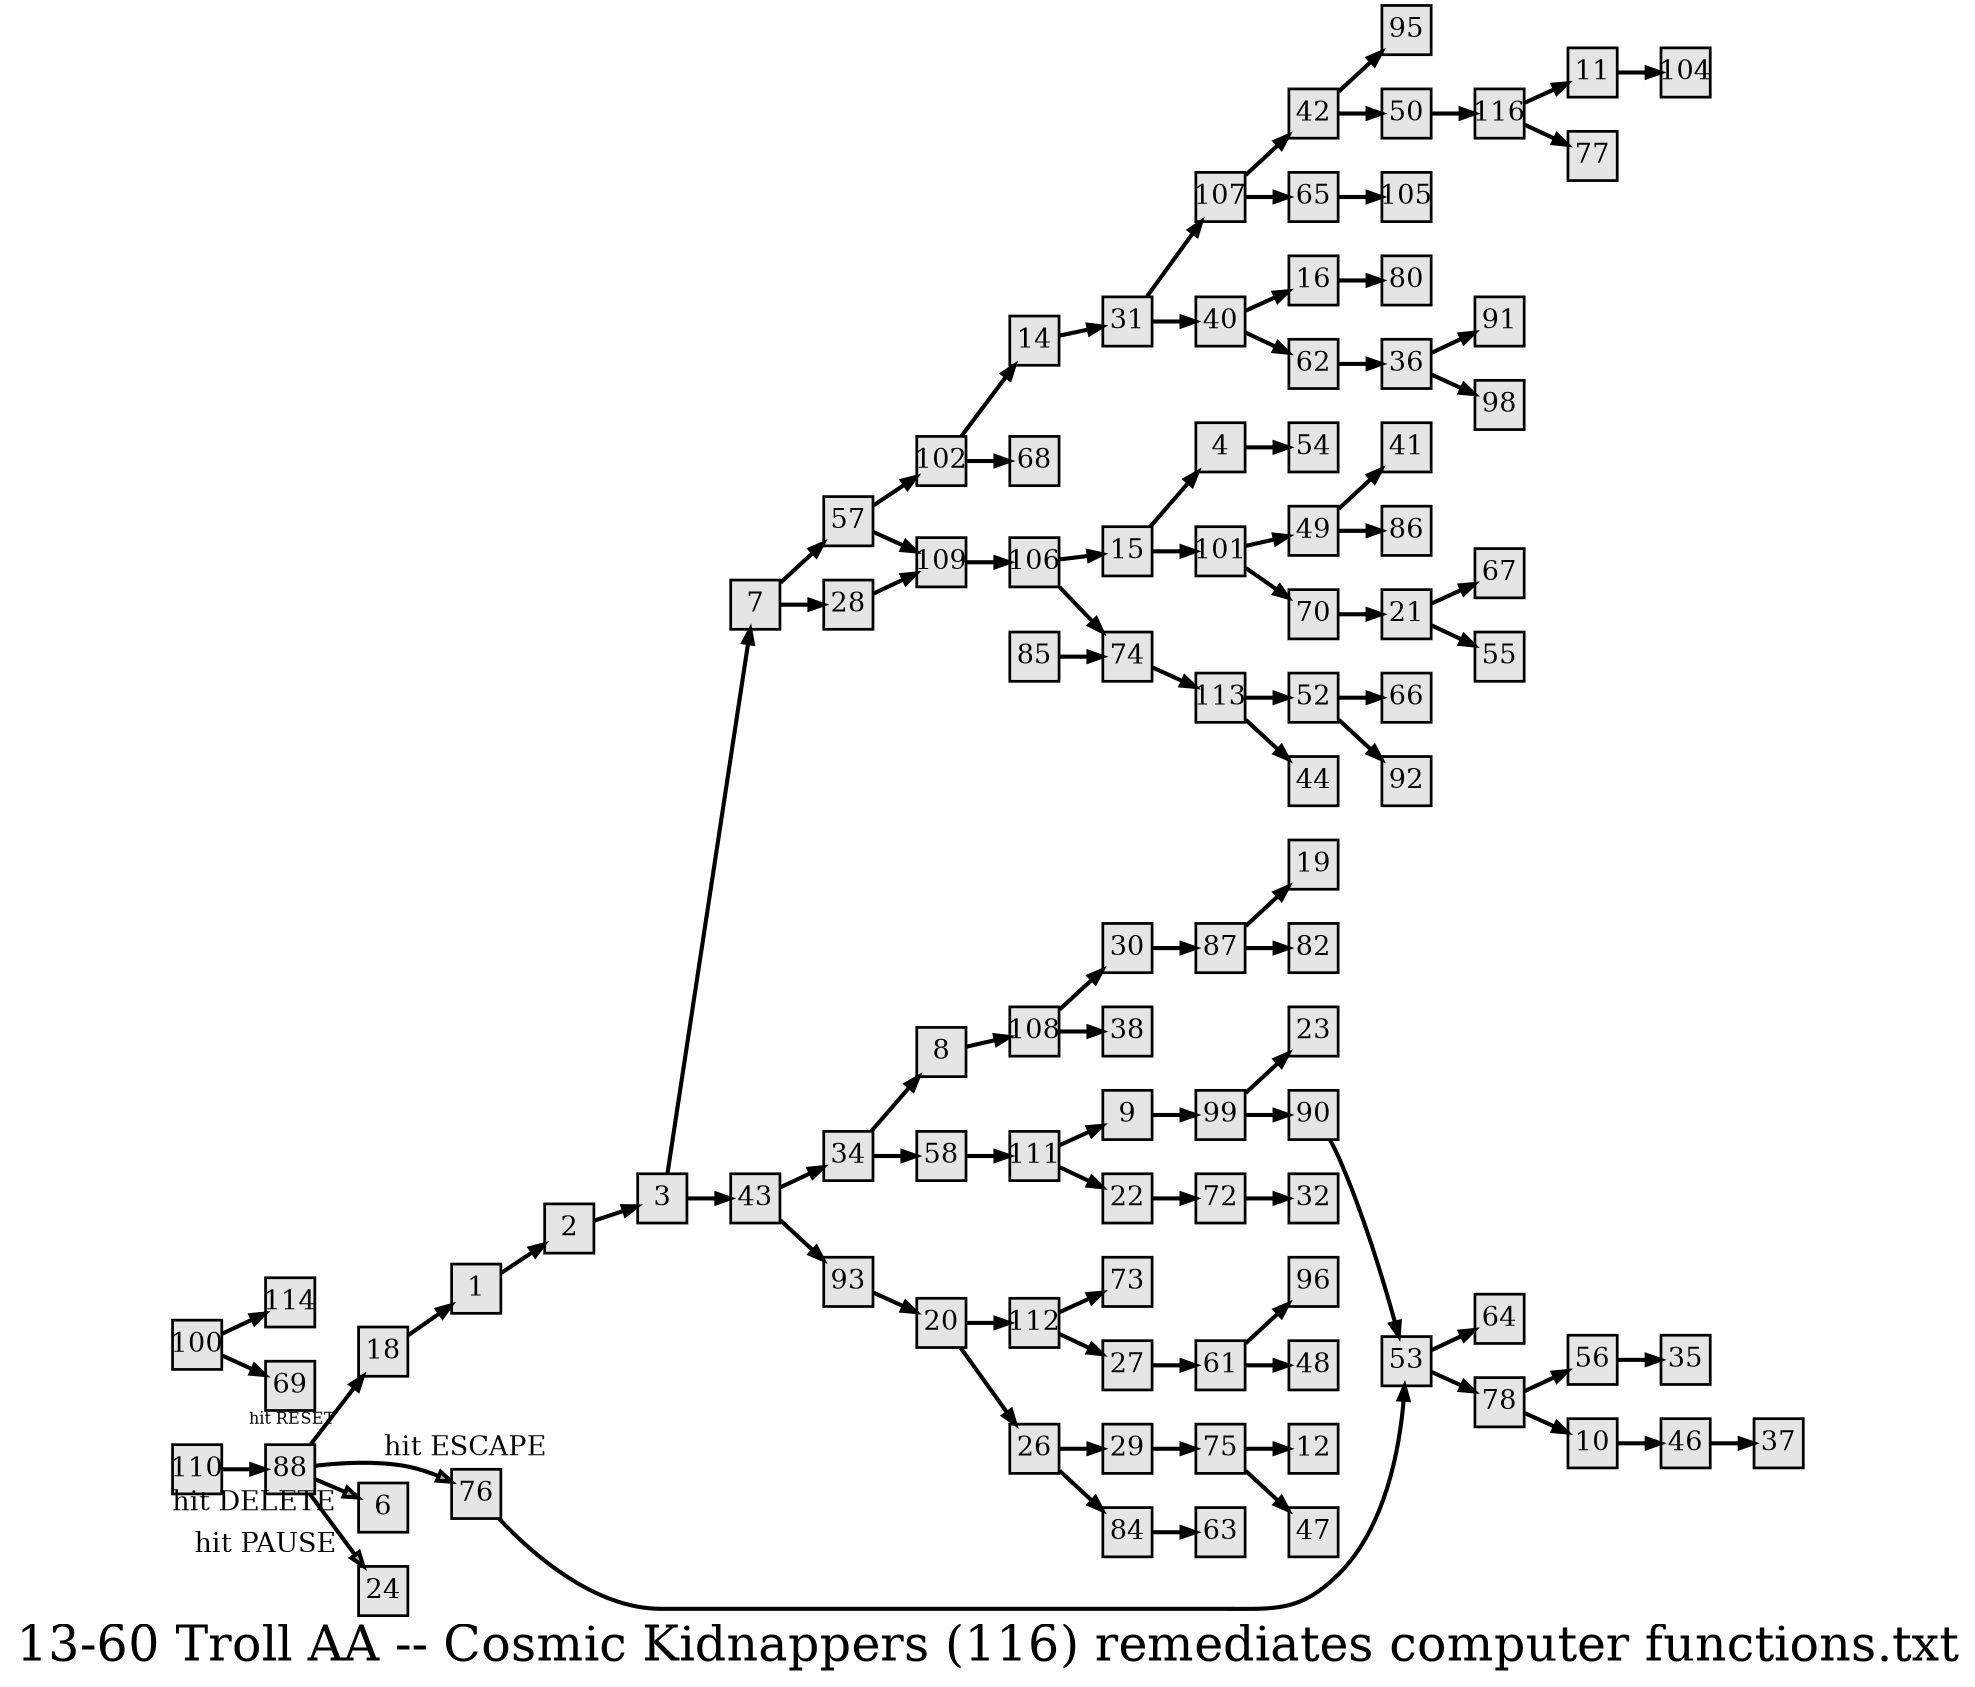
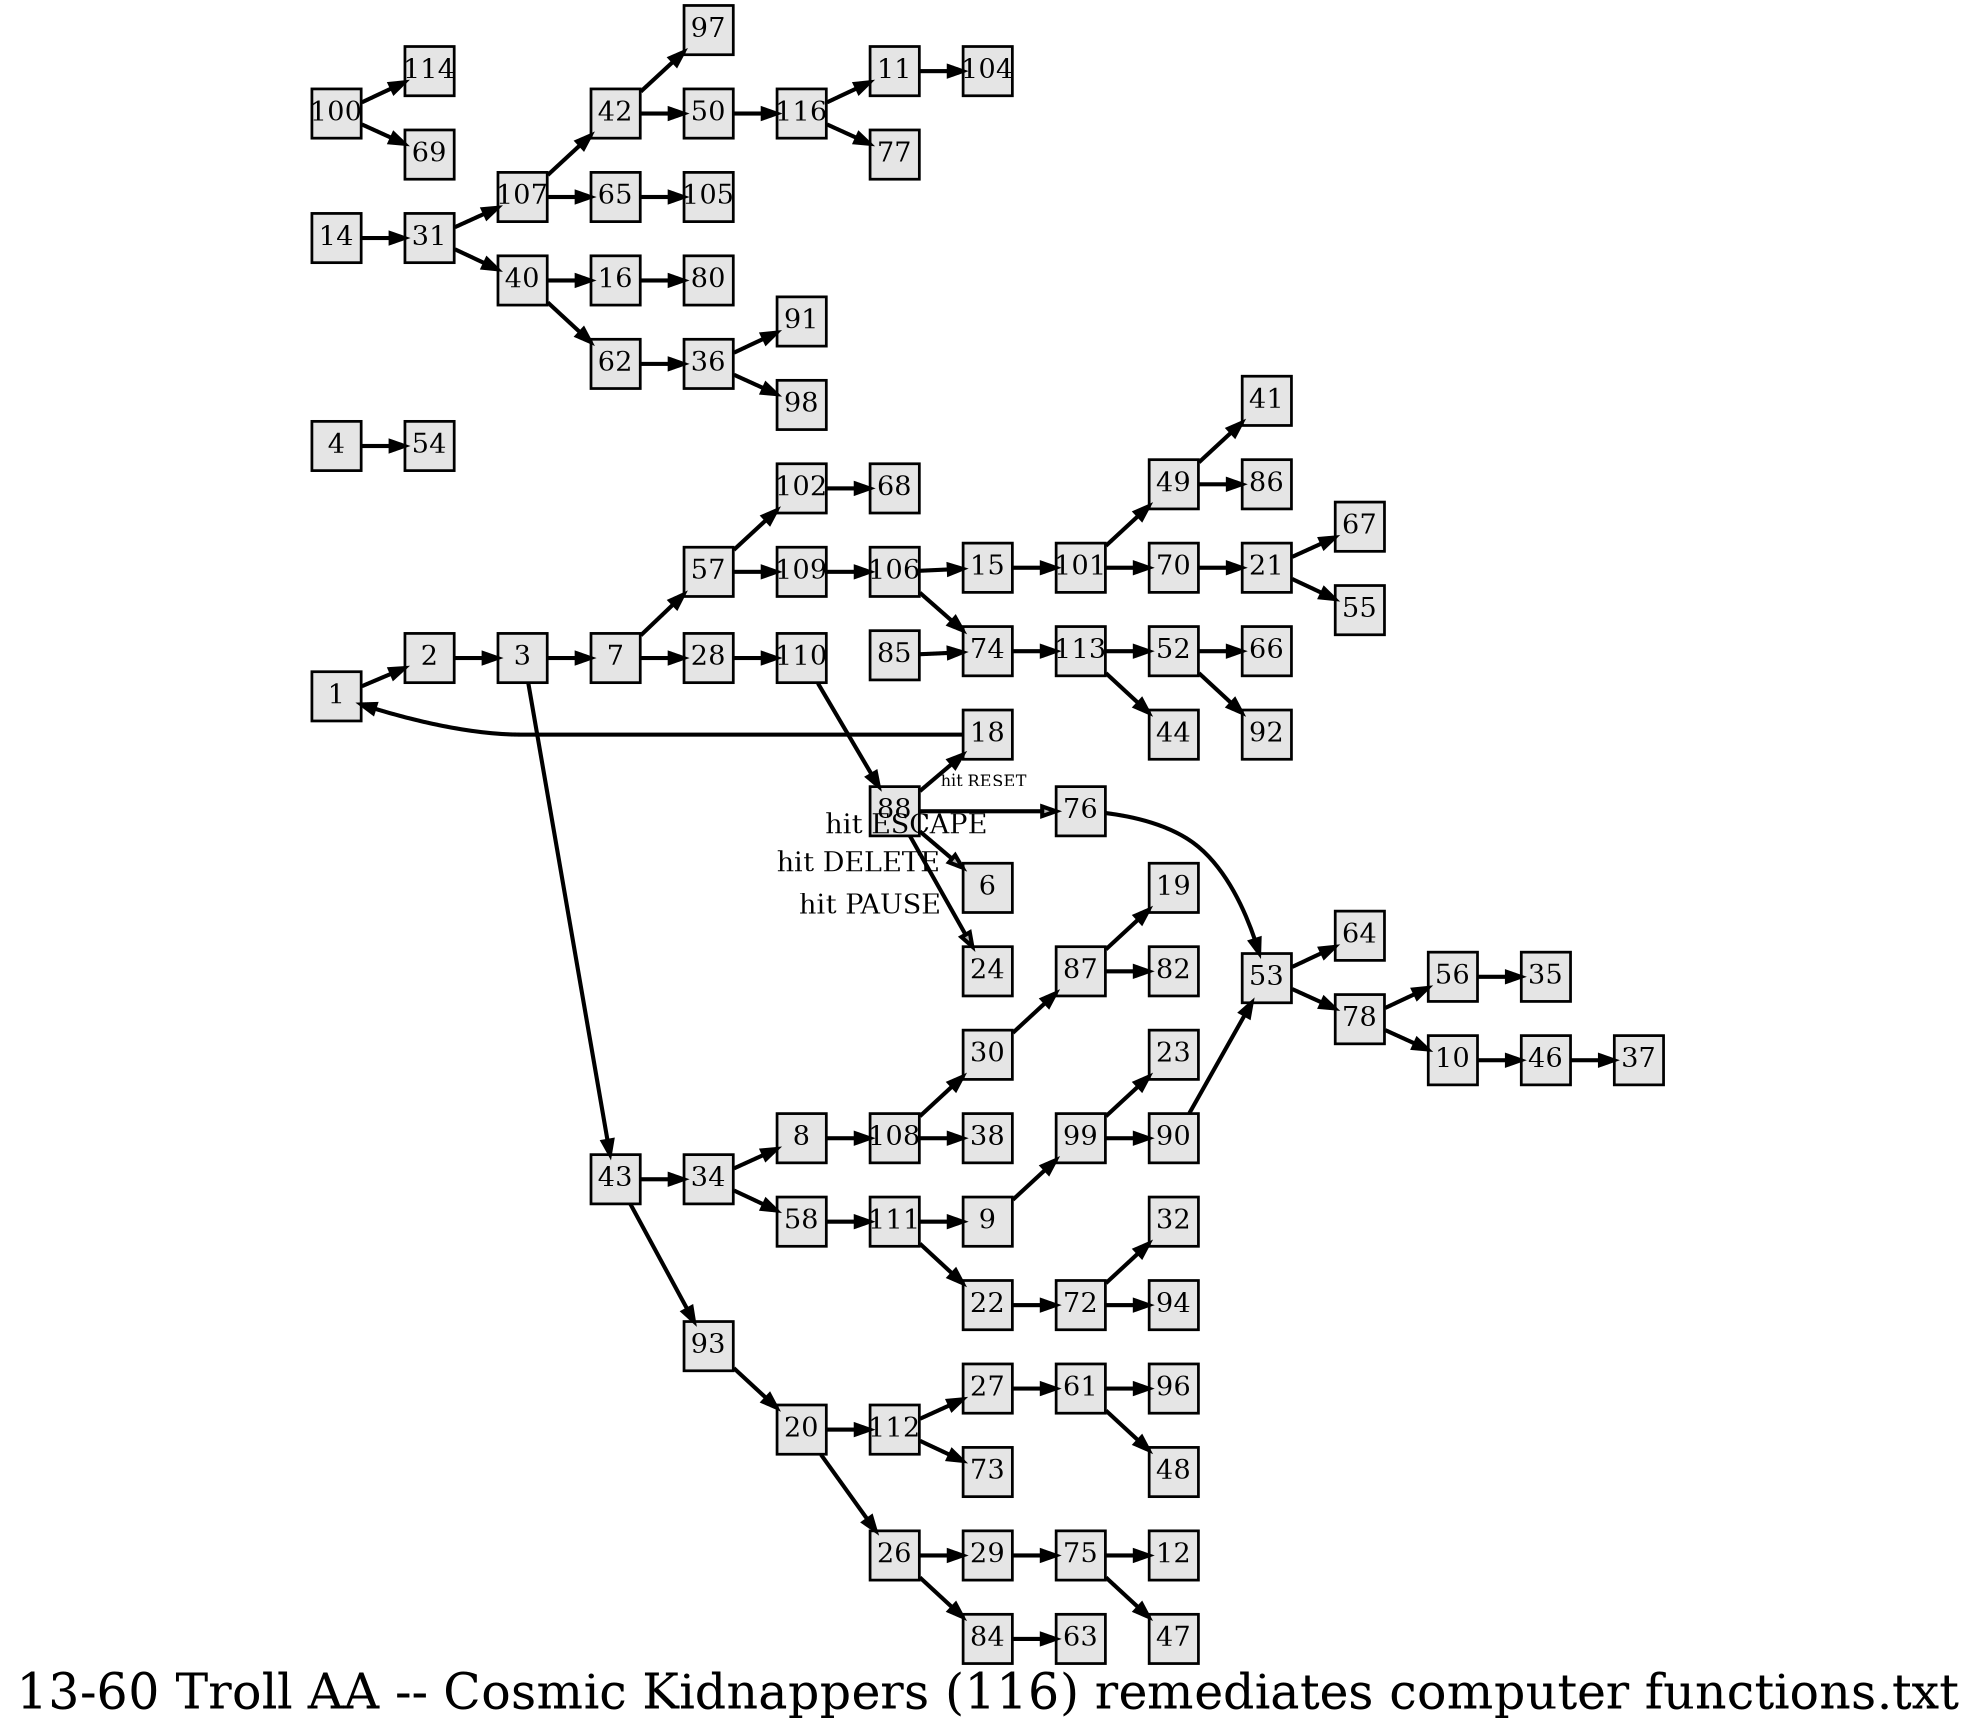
node "95": label "95" -> "97"
edge "102" -> "14": removed
edge "15" -> "4": removed
edge "28" -> "109": now "28" -> "110"
node "94": added
